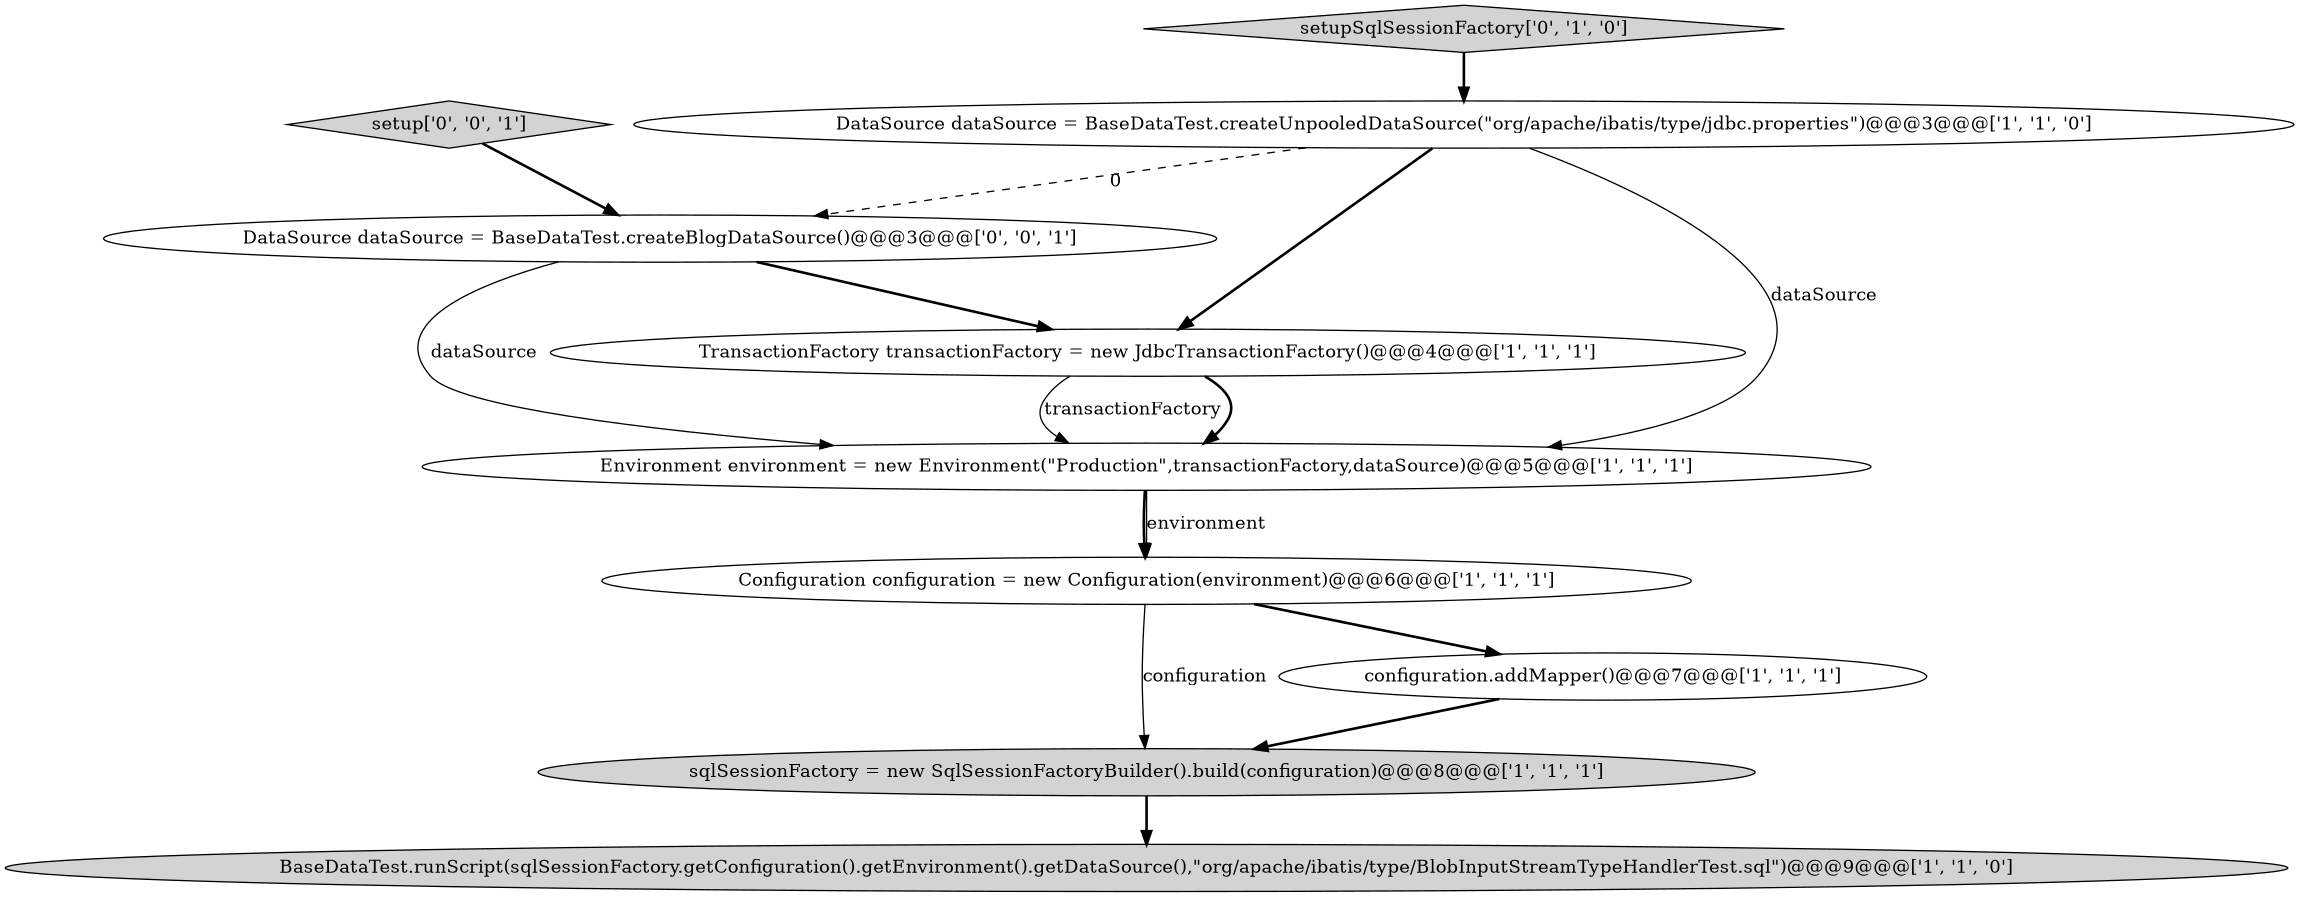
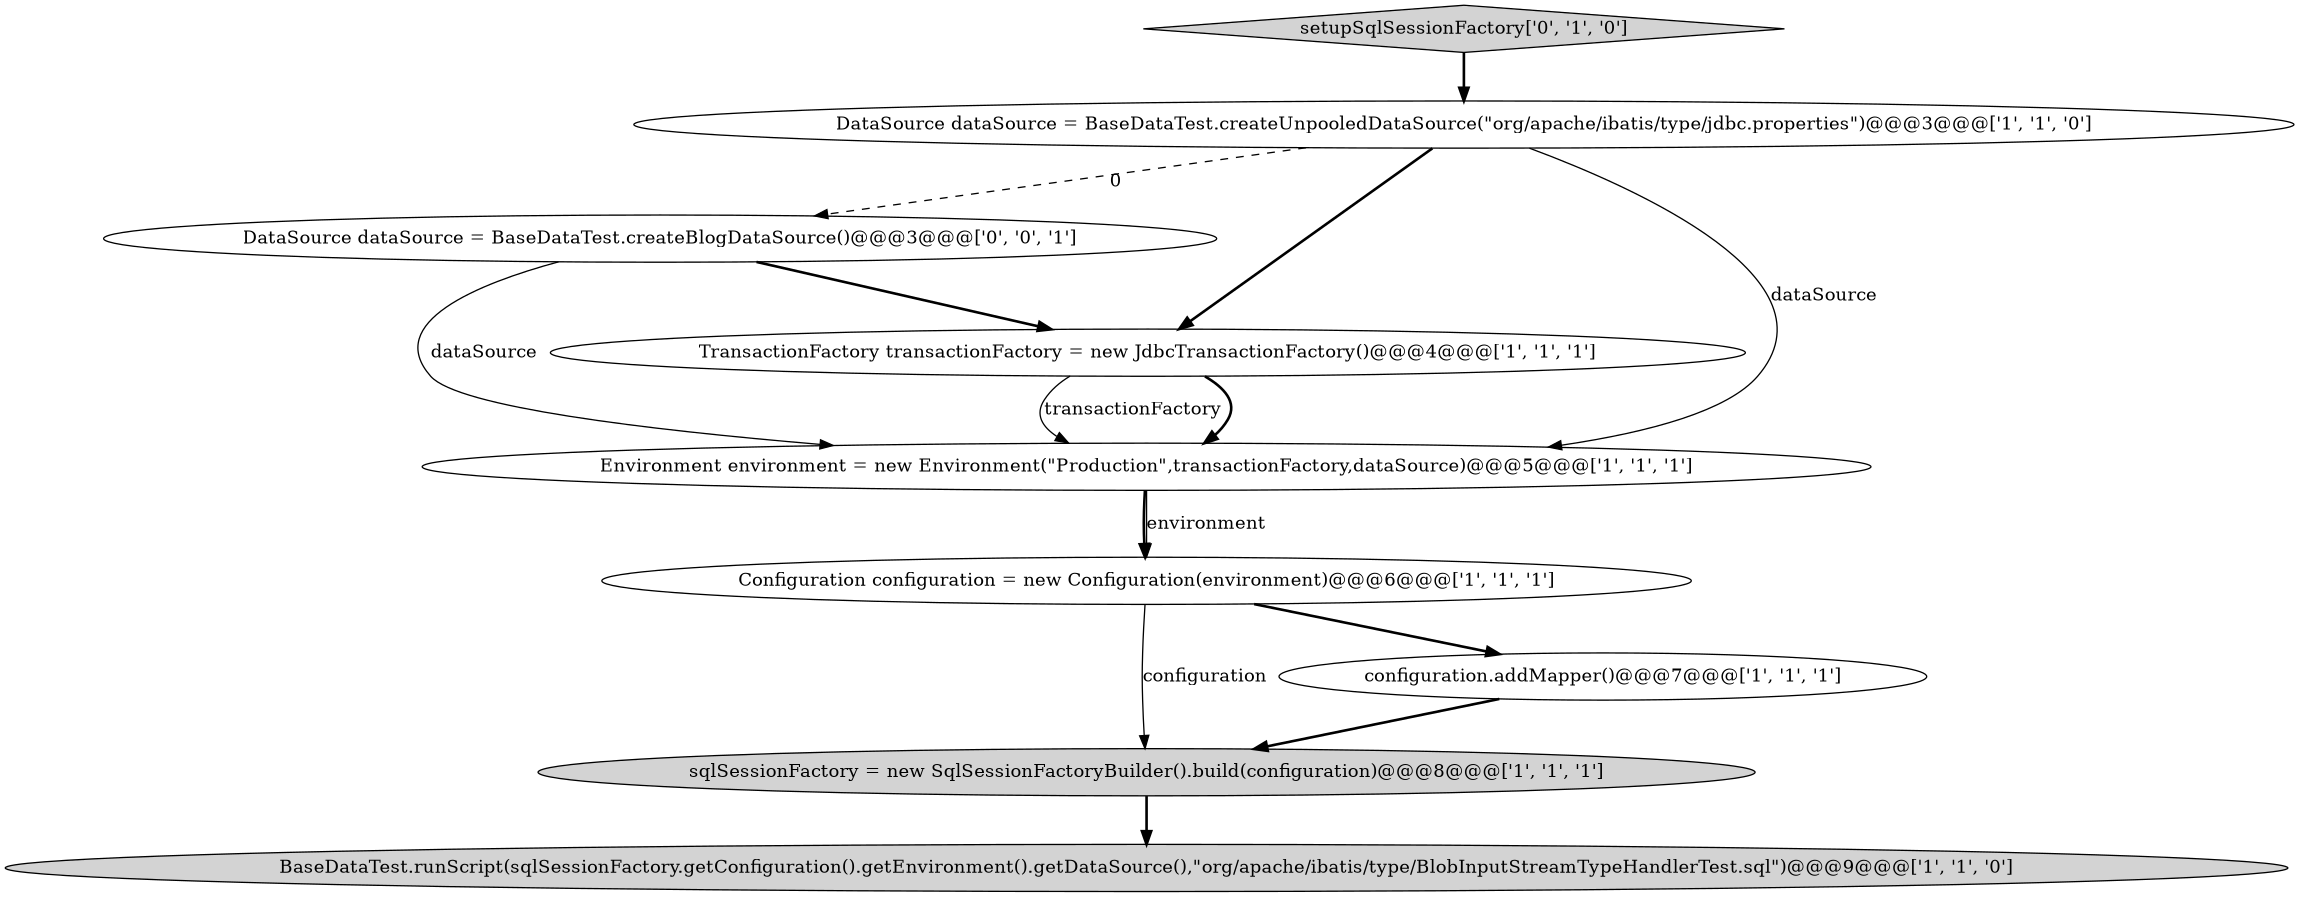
node "setup['0', '0', '1']": removed
